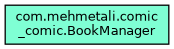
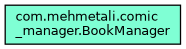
node "com.mehmetali.comic _comic.BookManager": label "com.mehmetali.comic _comic.BookManager" -> "com.mehmetali.comic _manager.BookManager"
